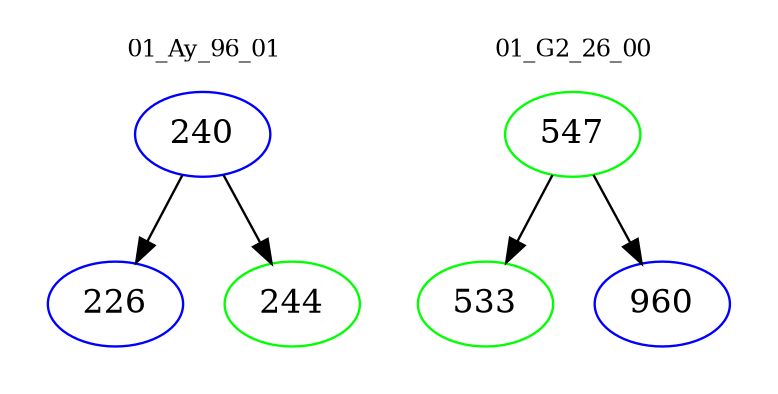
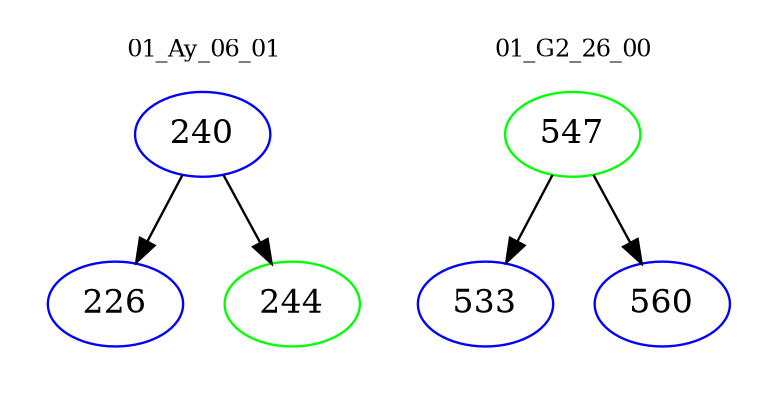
cluster "01_Ay_96_01": label "01_Ay_96_01" -> "01_Ay_06_01"
node "533": color green -> blue
node "960": label "960" -> "560"
